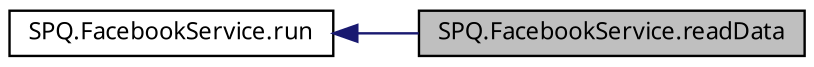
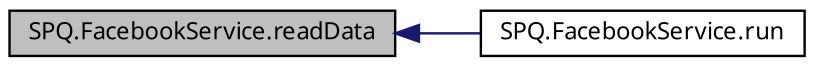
edge "SPQ.FacebookService.readData" -> "SPQ.FacebookService.run": reversed
